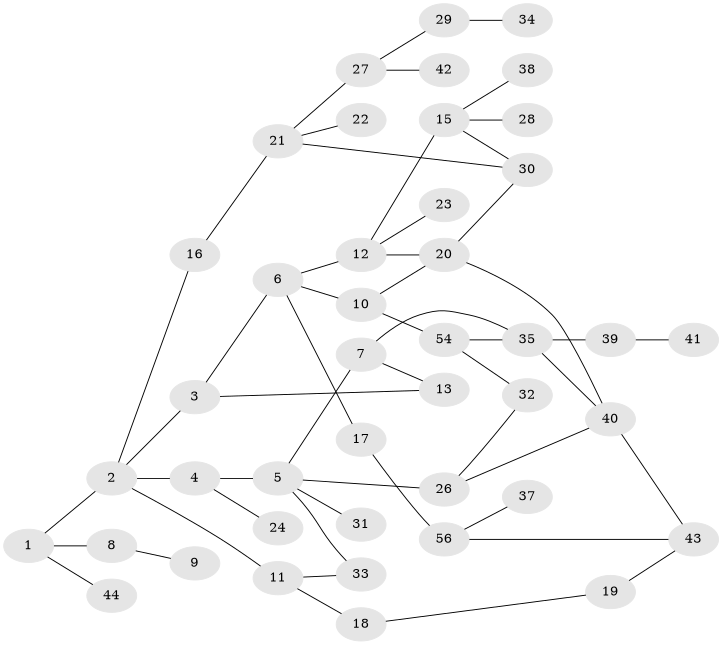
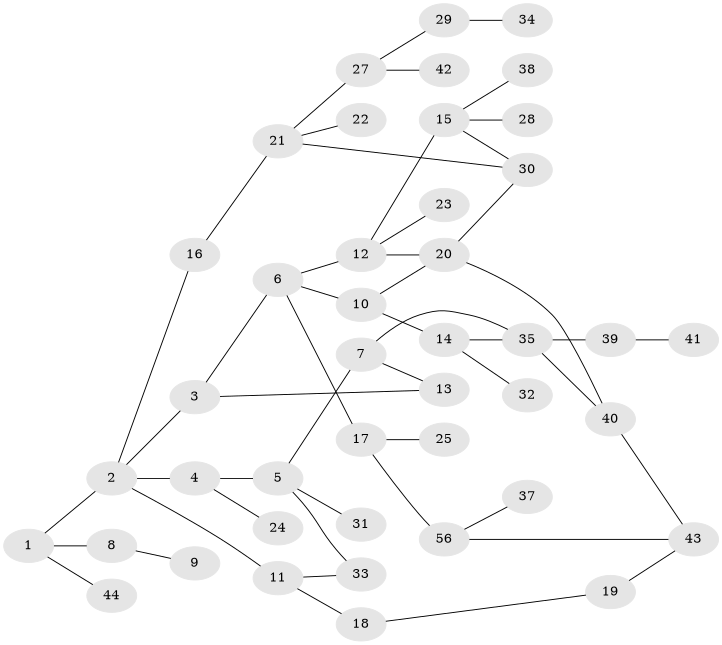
node "54": label "54" -> "14"
node "25": added
node "26": removed
